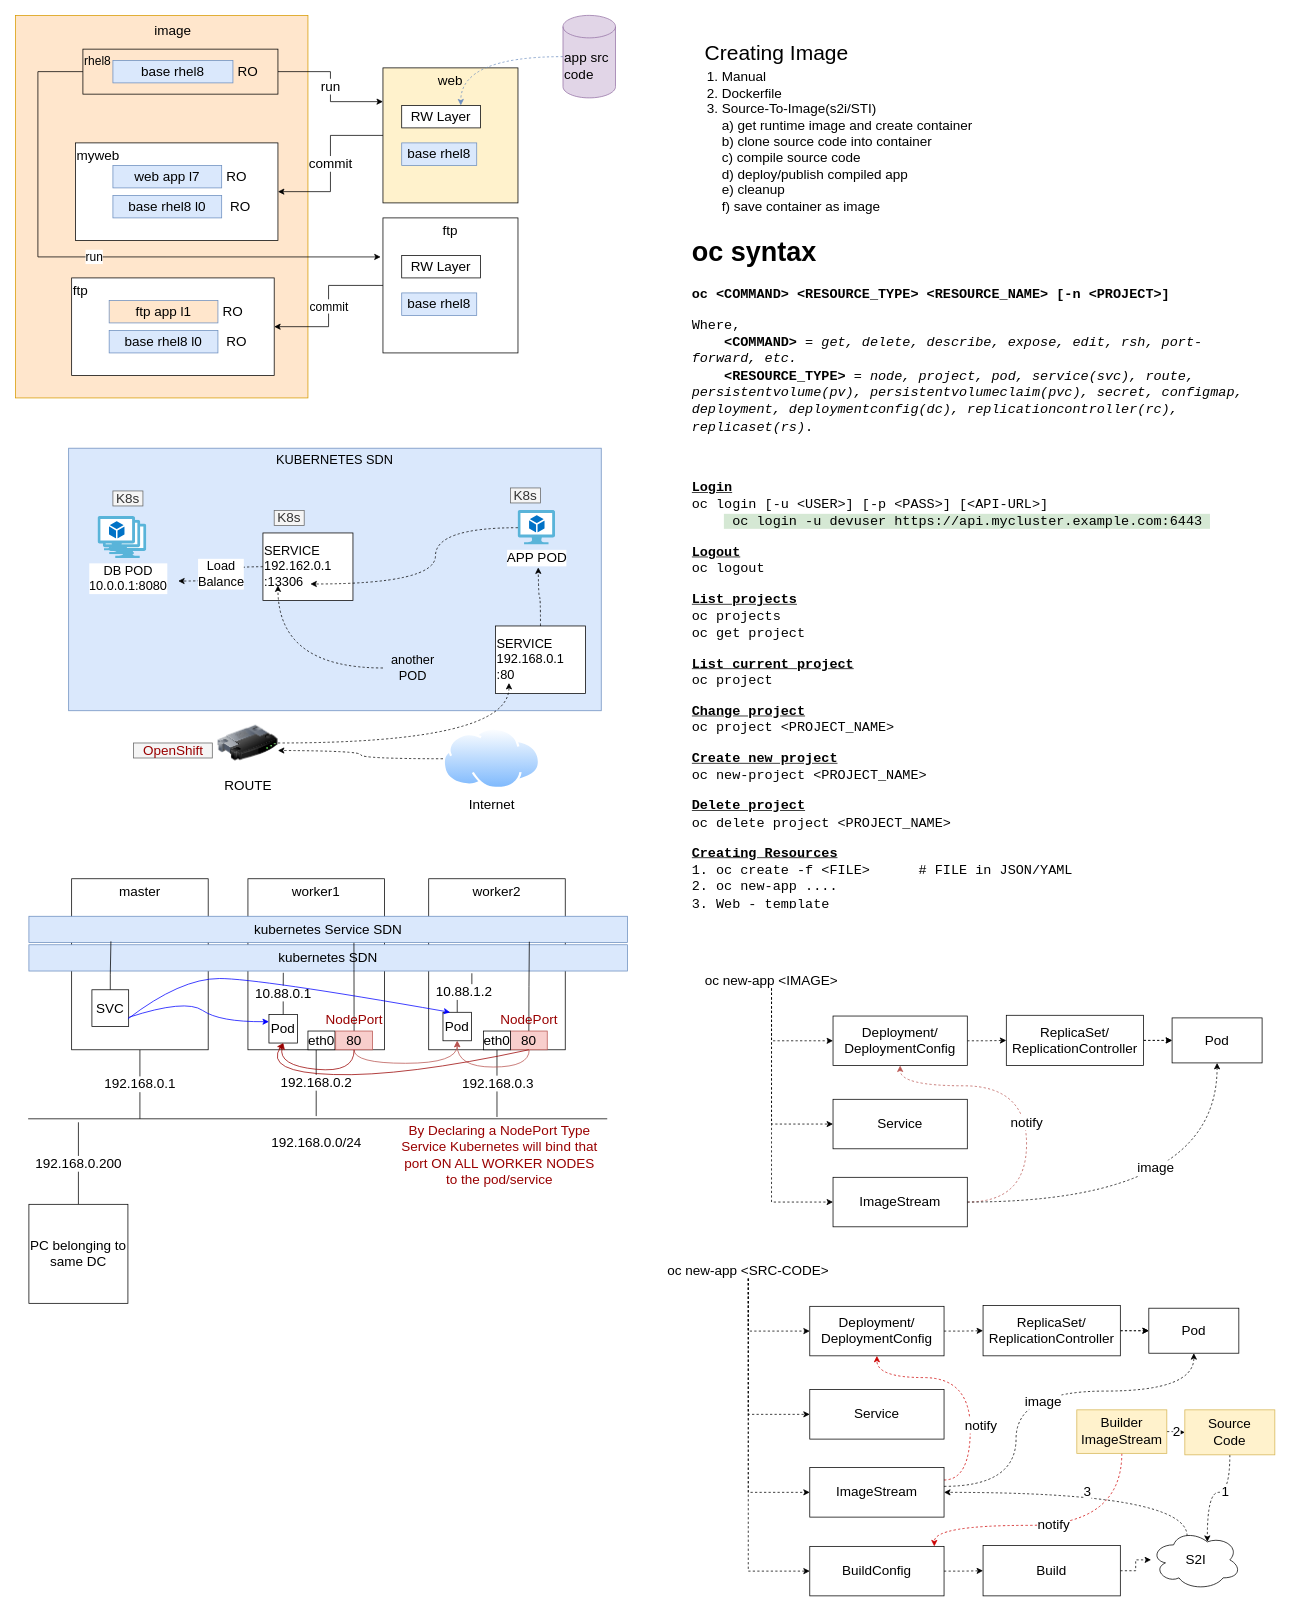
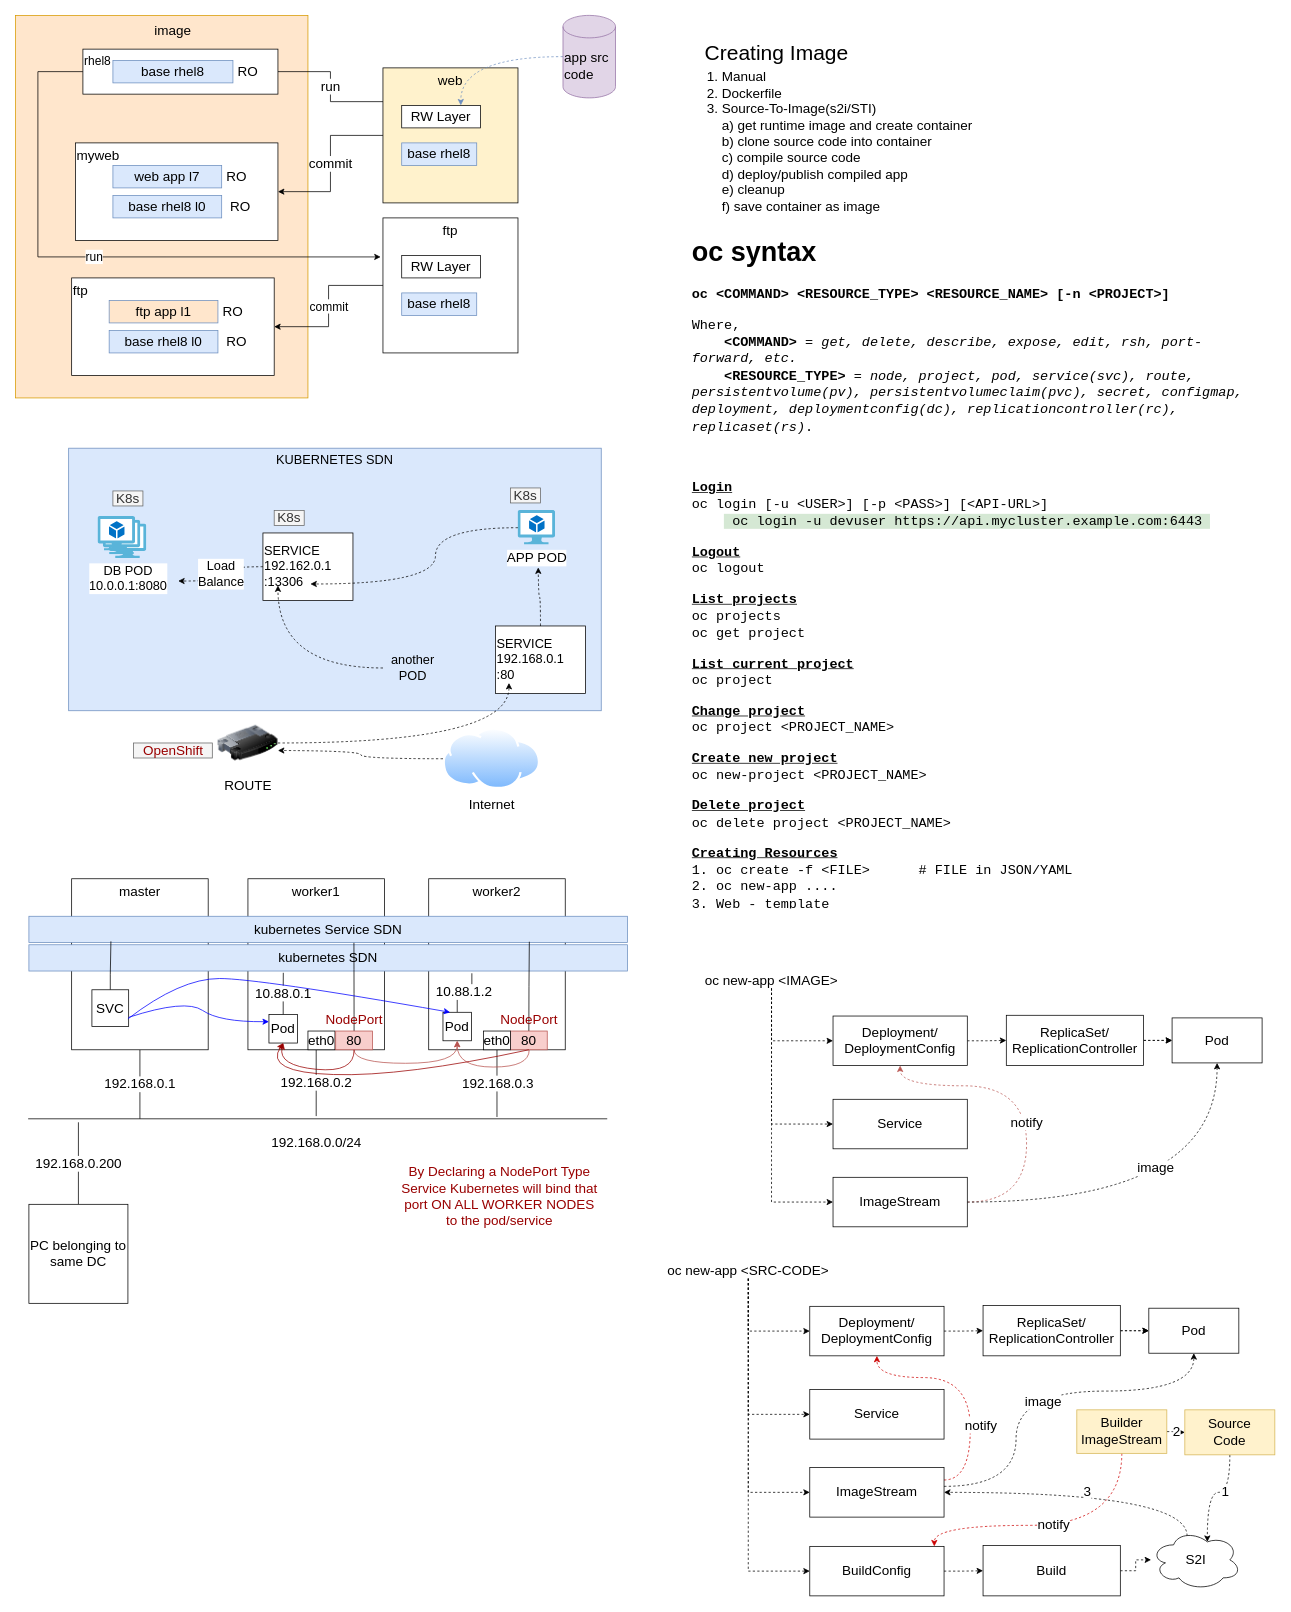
node "rhel8": fillcolor #ffe6cc -> #ffffff
edge "rhel8" -> "web": arrowhead classic -> none
node "By Declaring a NodePort Type Service Kubernetes will bind that port ON ALL WORKER NODES to the pod/service": moved (500, 1155) -> (500, 1197)
